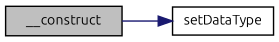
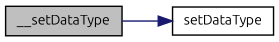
node "__construct": label "__construct" -> "__setDataType"
